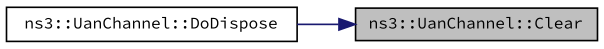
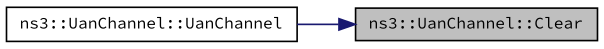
node "ns3::UanChannel::DoDispose": label "ns3::UanChannel::DoDispose" -> "ns3::UanChannel::UanChannel"
